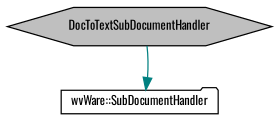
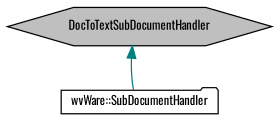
edge "DocToTextSubDocumentHandler" -> "wvWare::SubDocumentHandler": reversed
